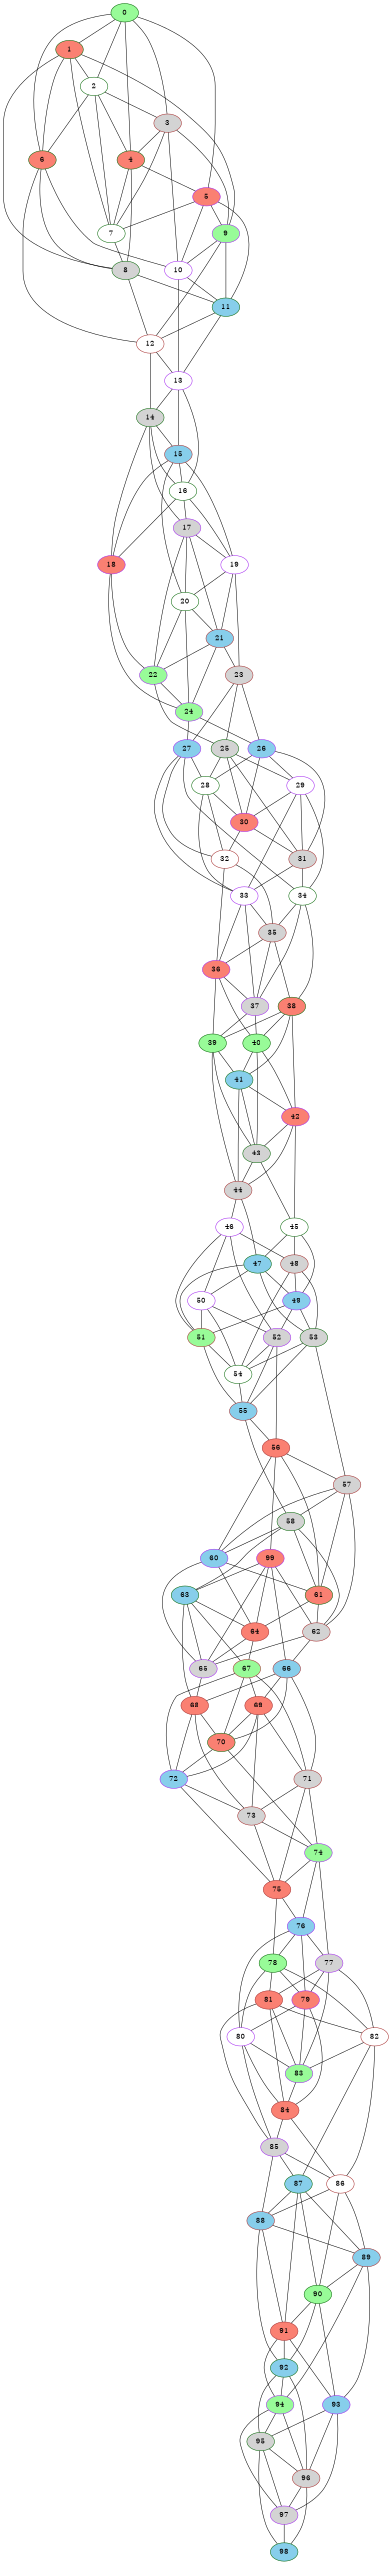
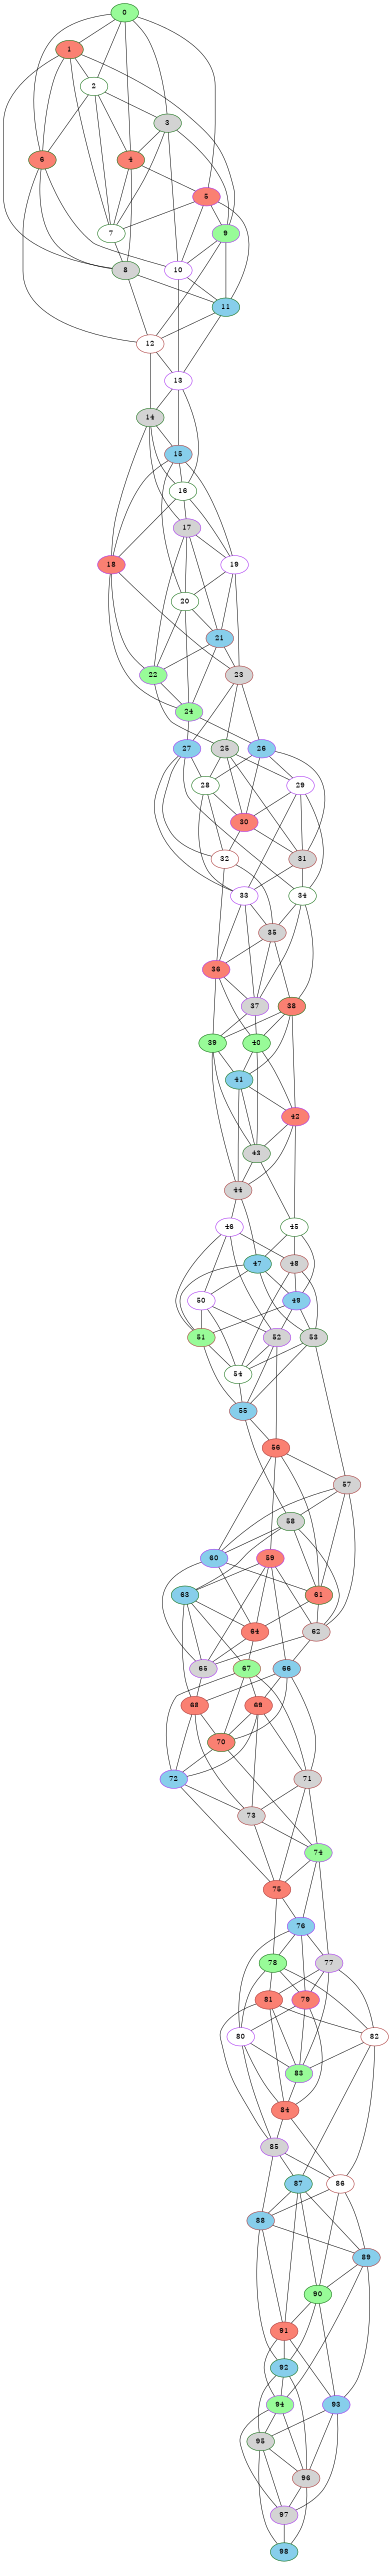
node "3": color brown -> darkgreen
edge "18" -- "23": added
node "99": label "99" -> "59"
